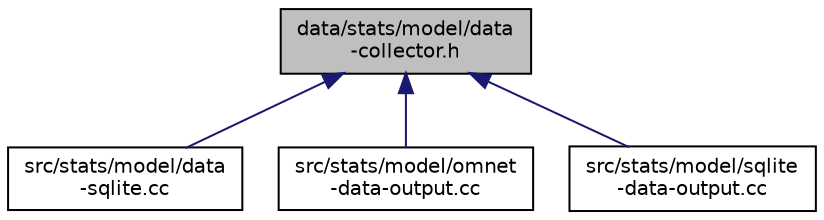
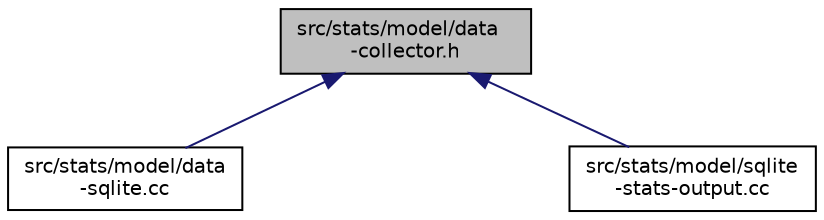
node "data/stats/model/data -collector.h": label "data/stats/model/data -collector.h" -> "src/stats/model/data -collector.h"
node "src/stats/model/omnet -data-output.cc": removed
node "src/stats/model/sqlite -data-output.cc": label "src/stats/model/sqlite -data-output.cc" -> "src/stats/model/sqlite -stats-output.cc"
